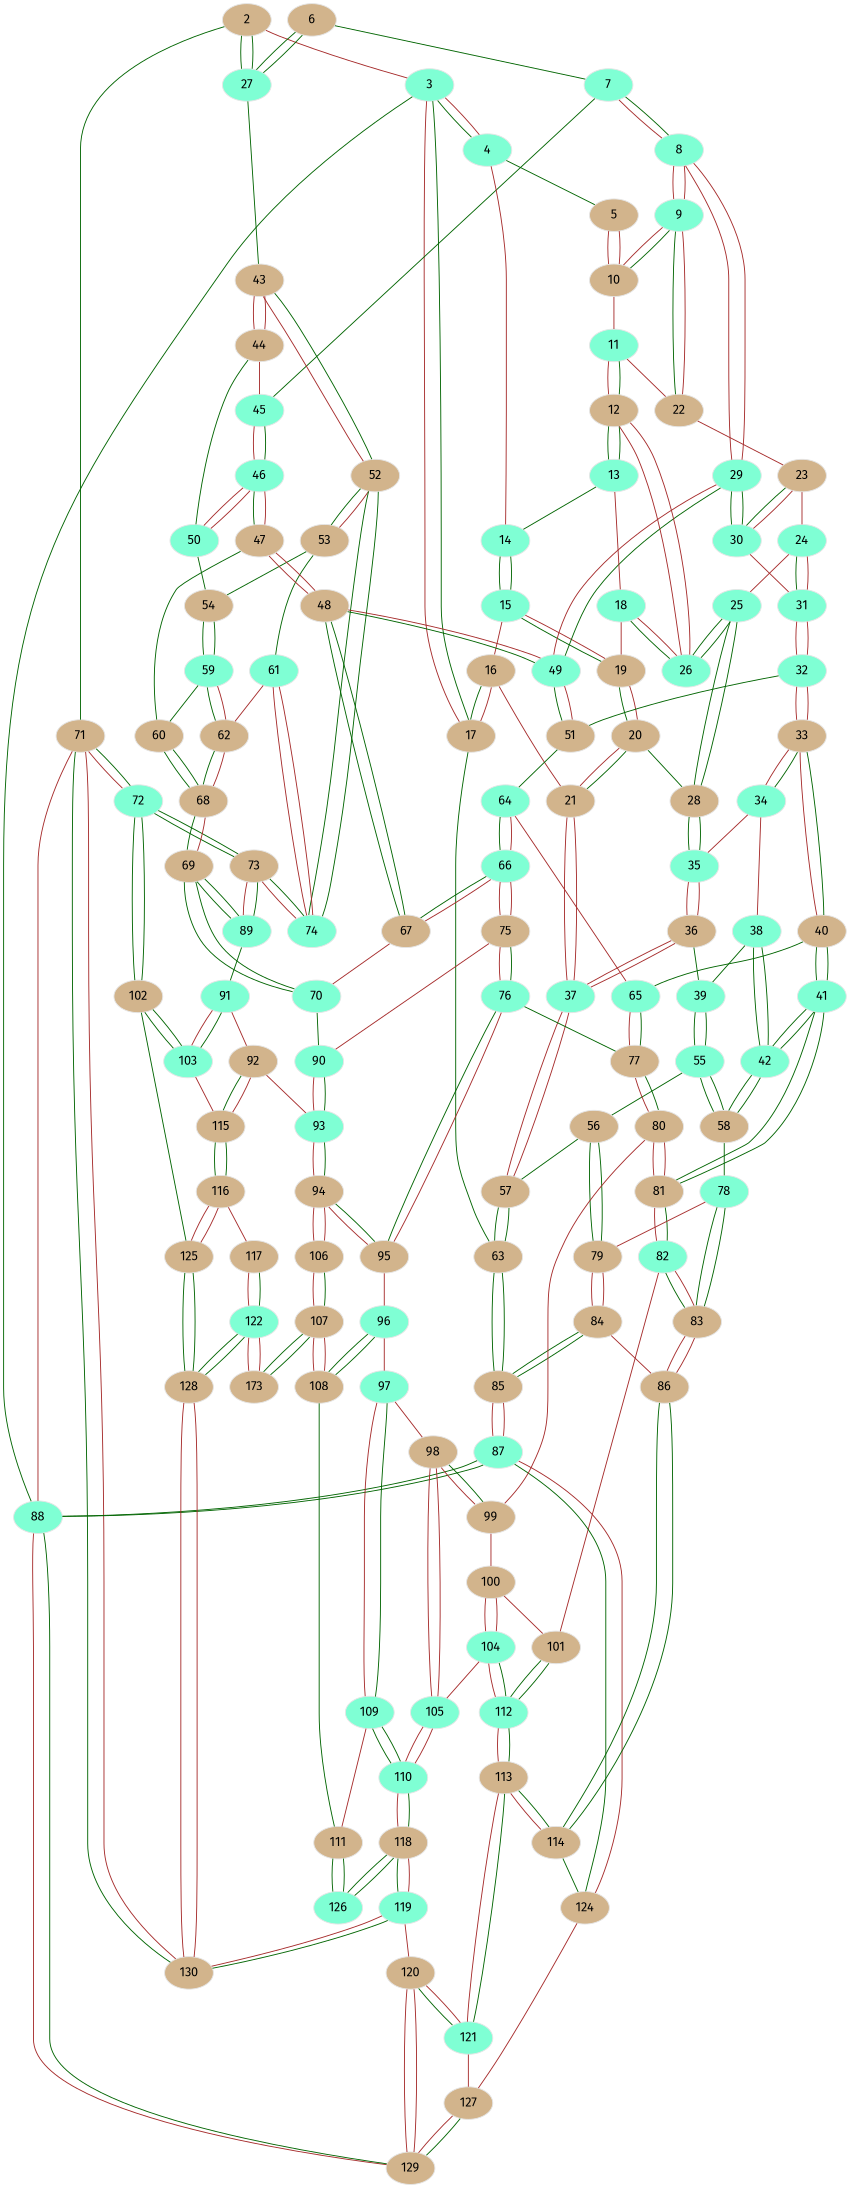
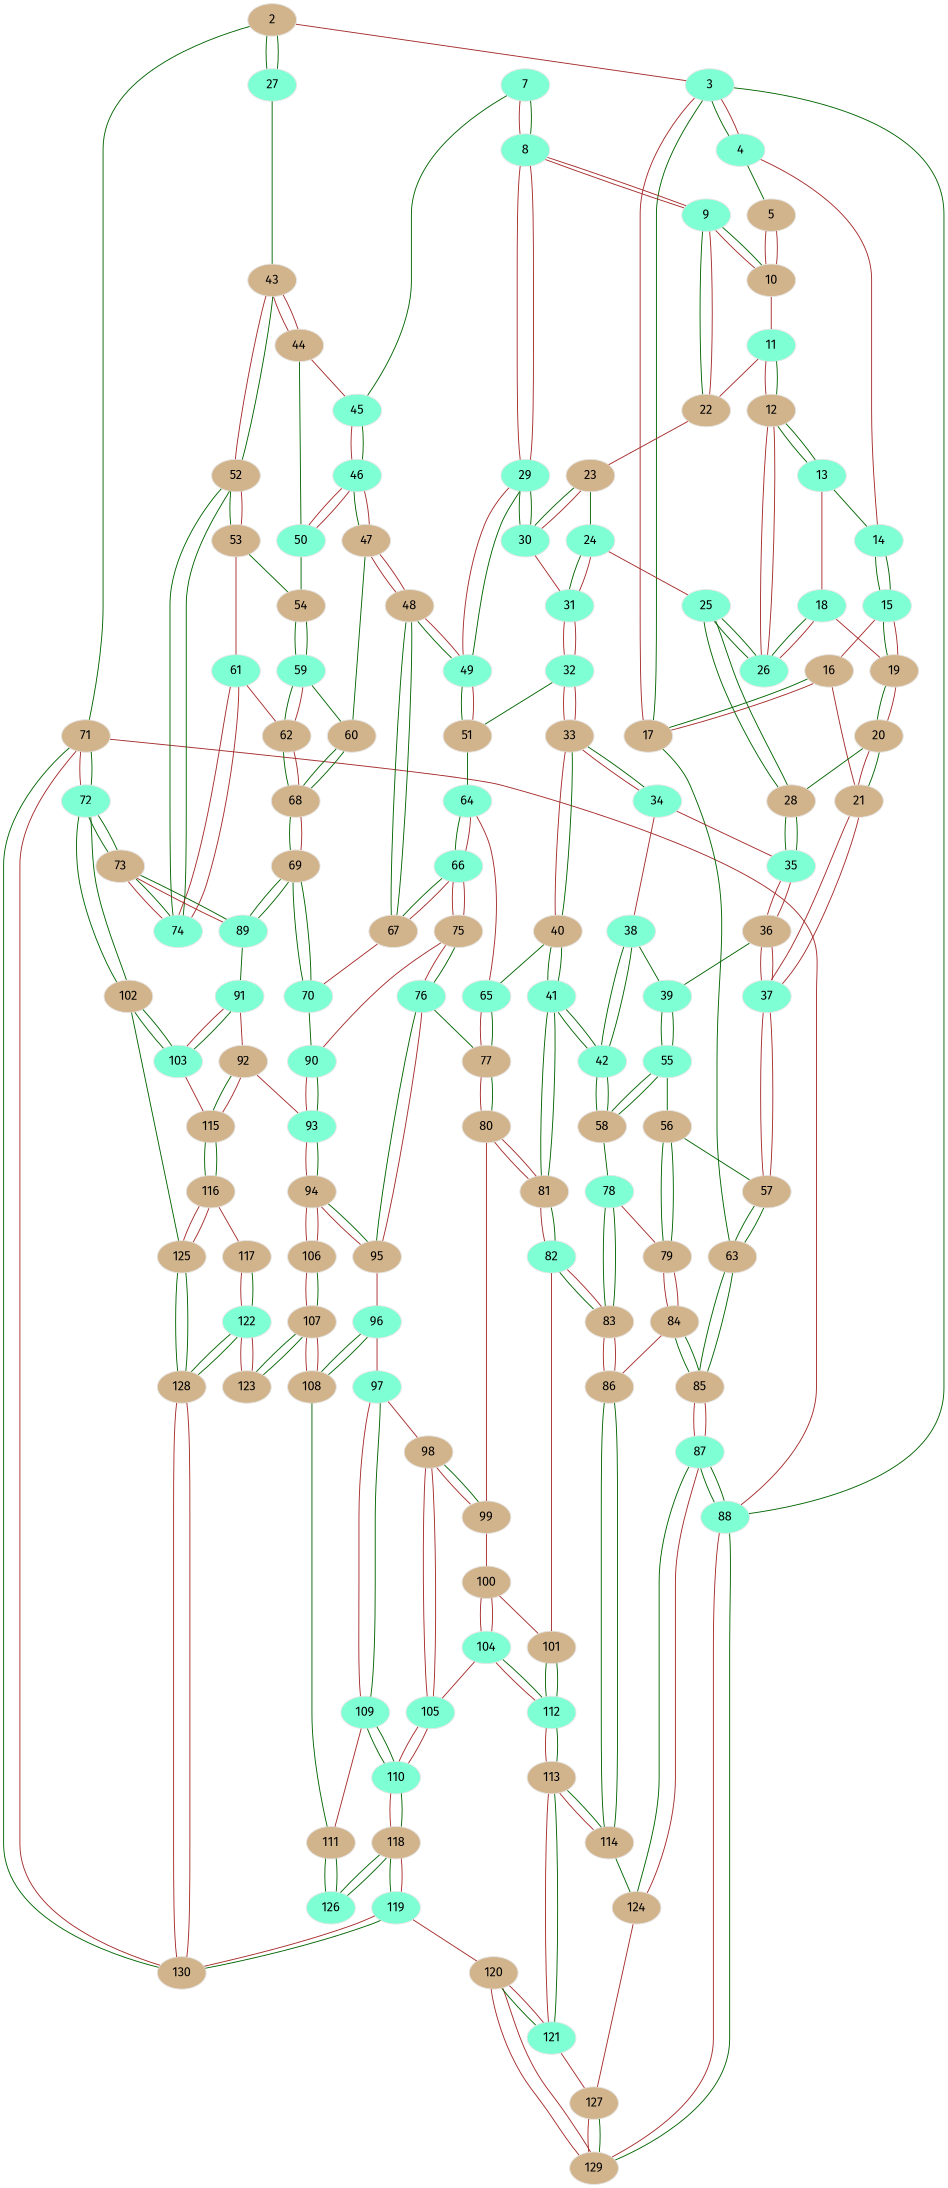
node "6": removed
edge "23" -- "24": color brown -> darkgreen
edge "53" -- "61": color darkgreen -> brown
node "173": label "173" -> "123"
